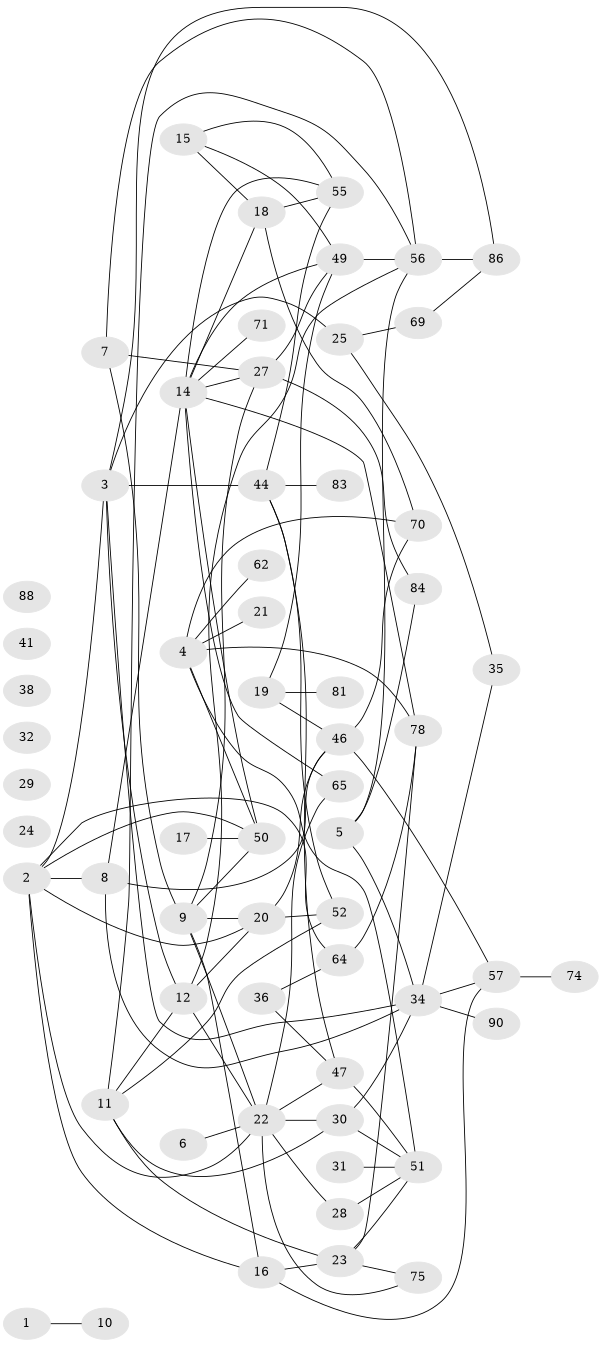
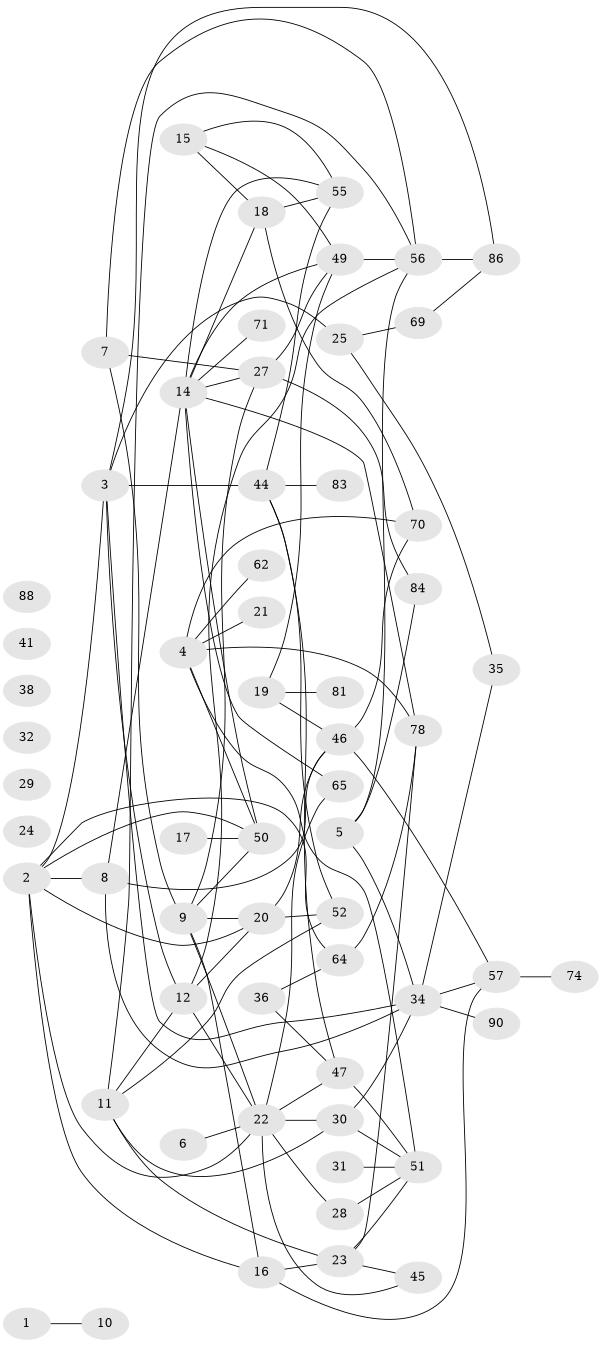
node "75": label "75" -> "45"
